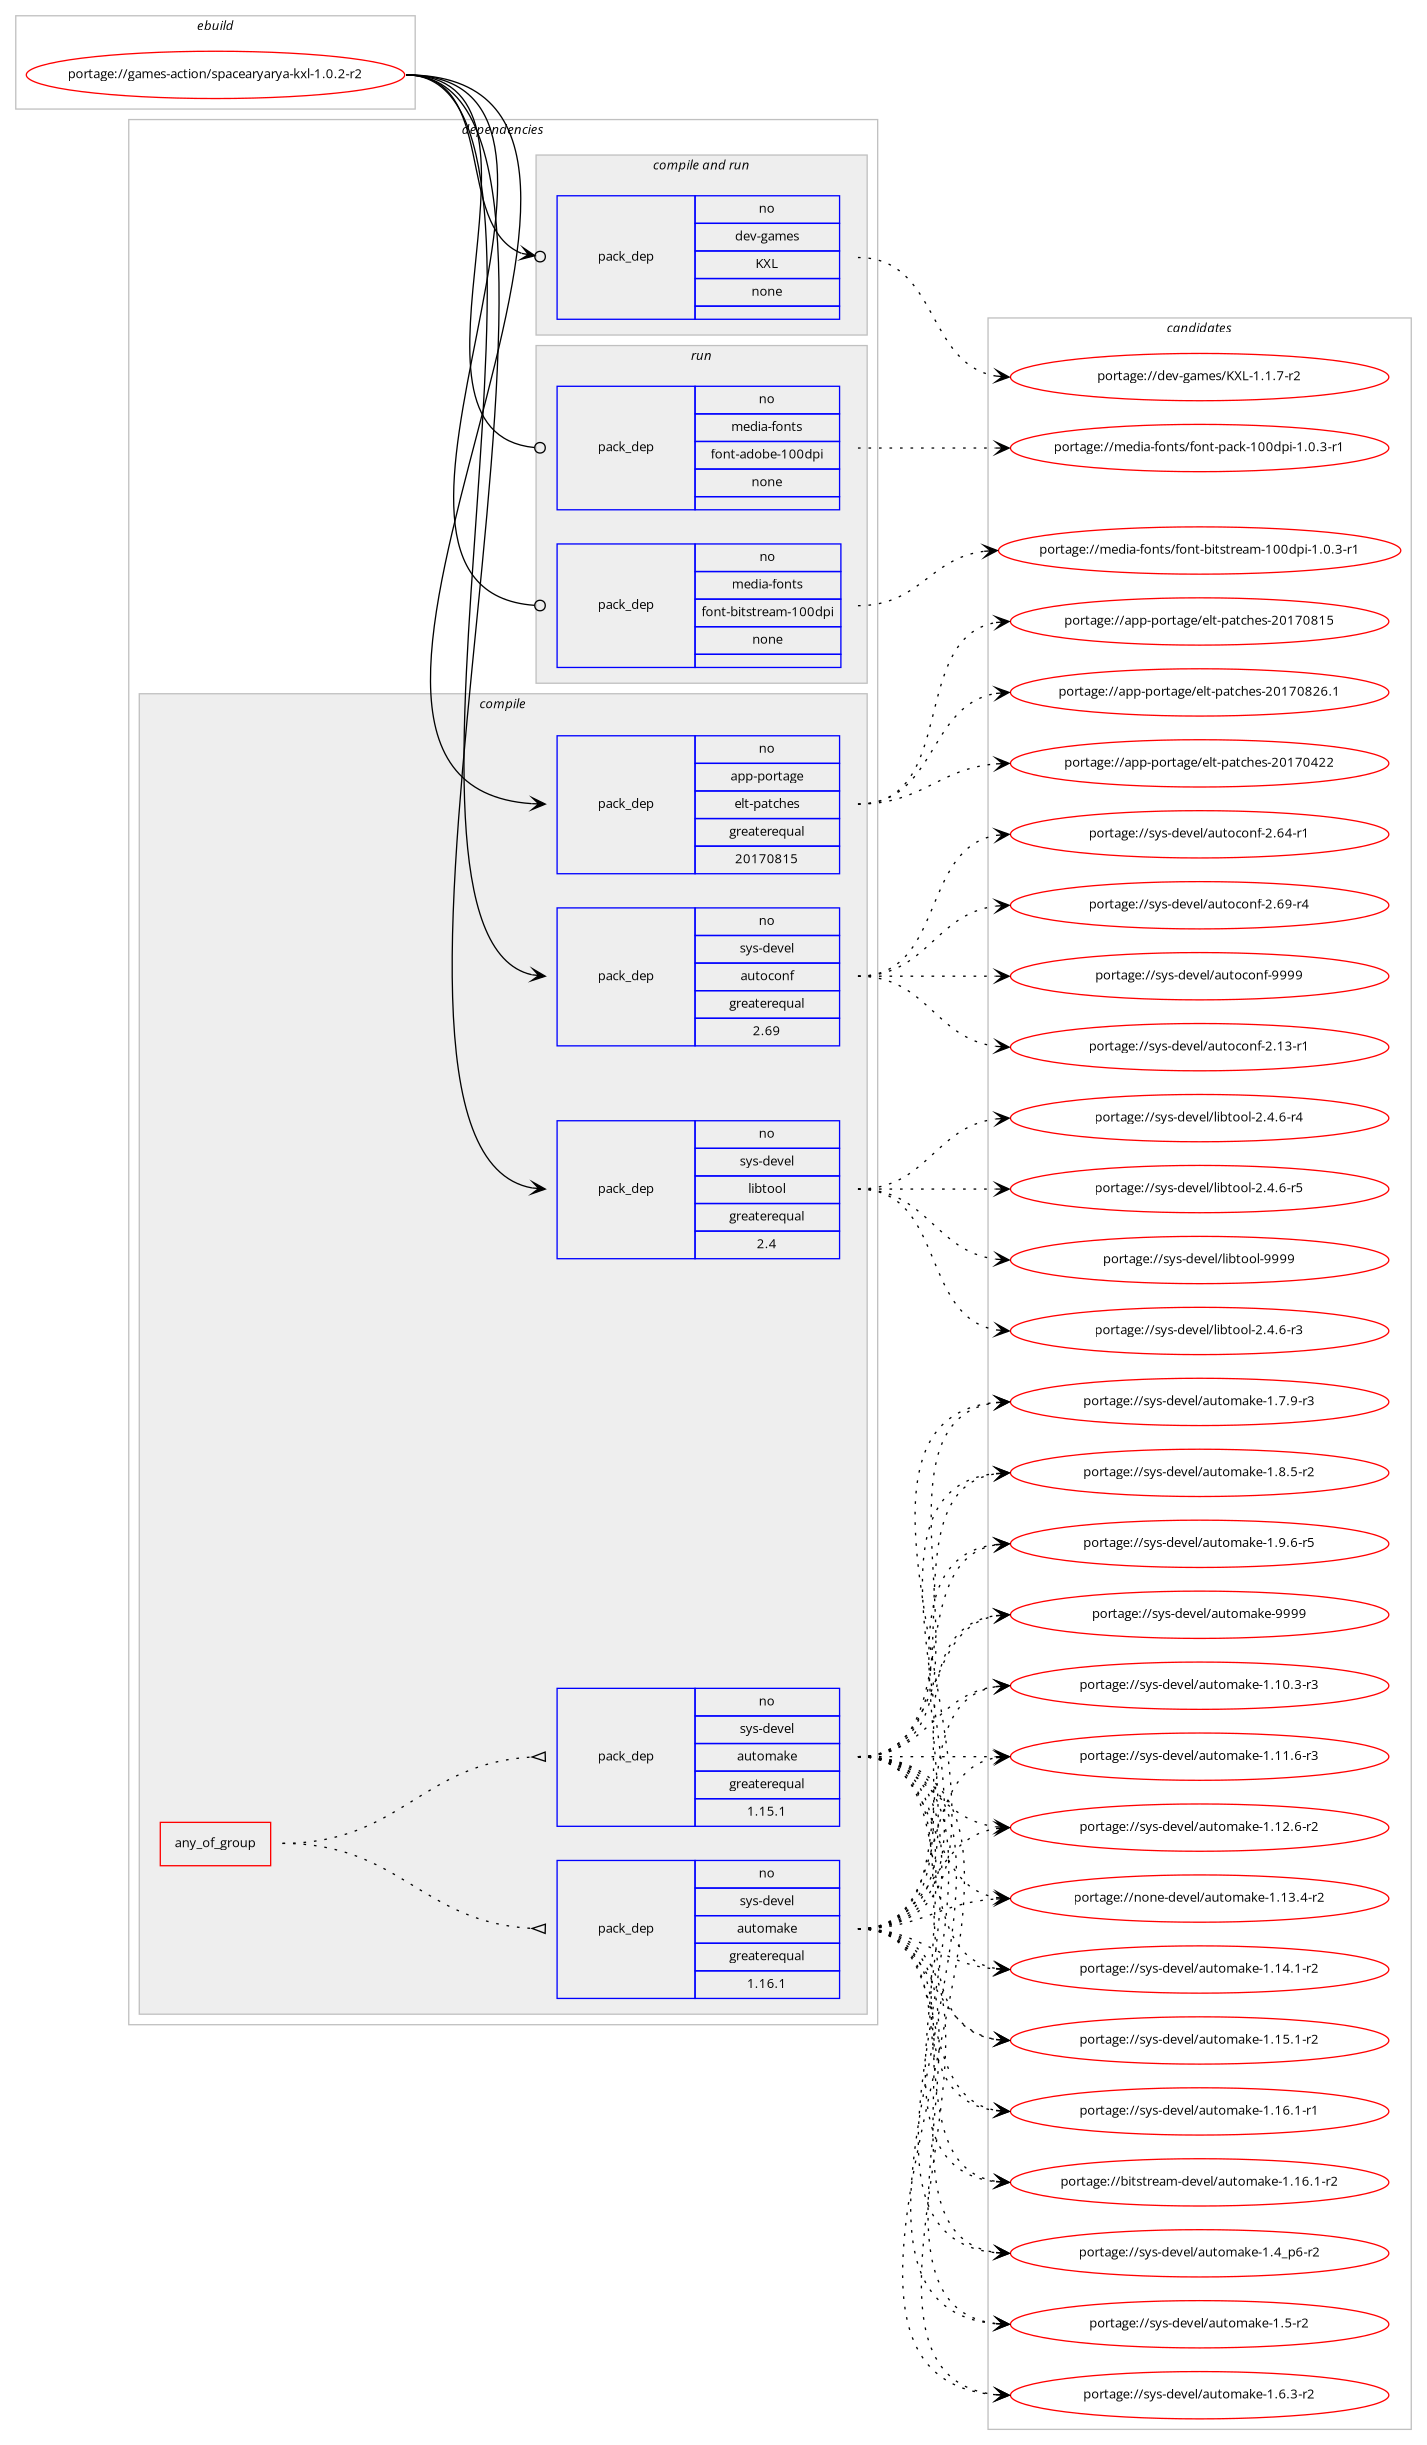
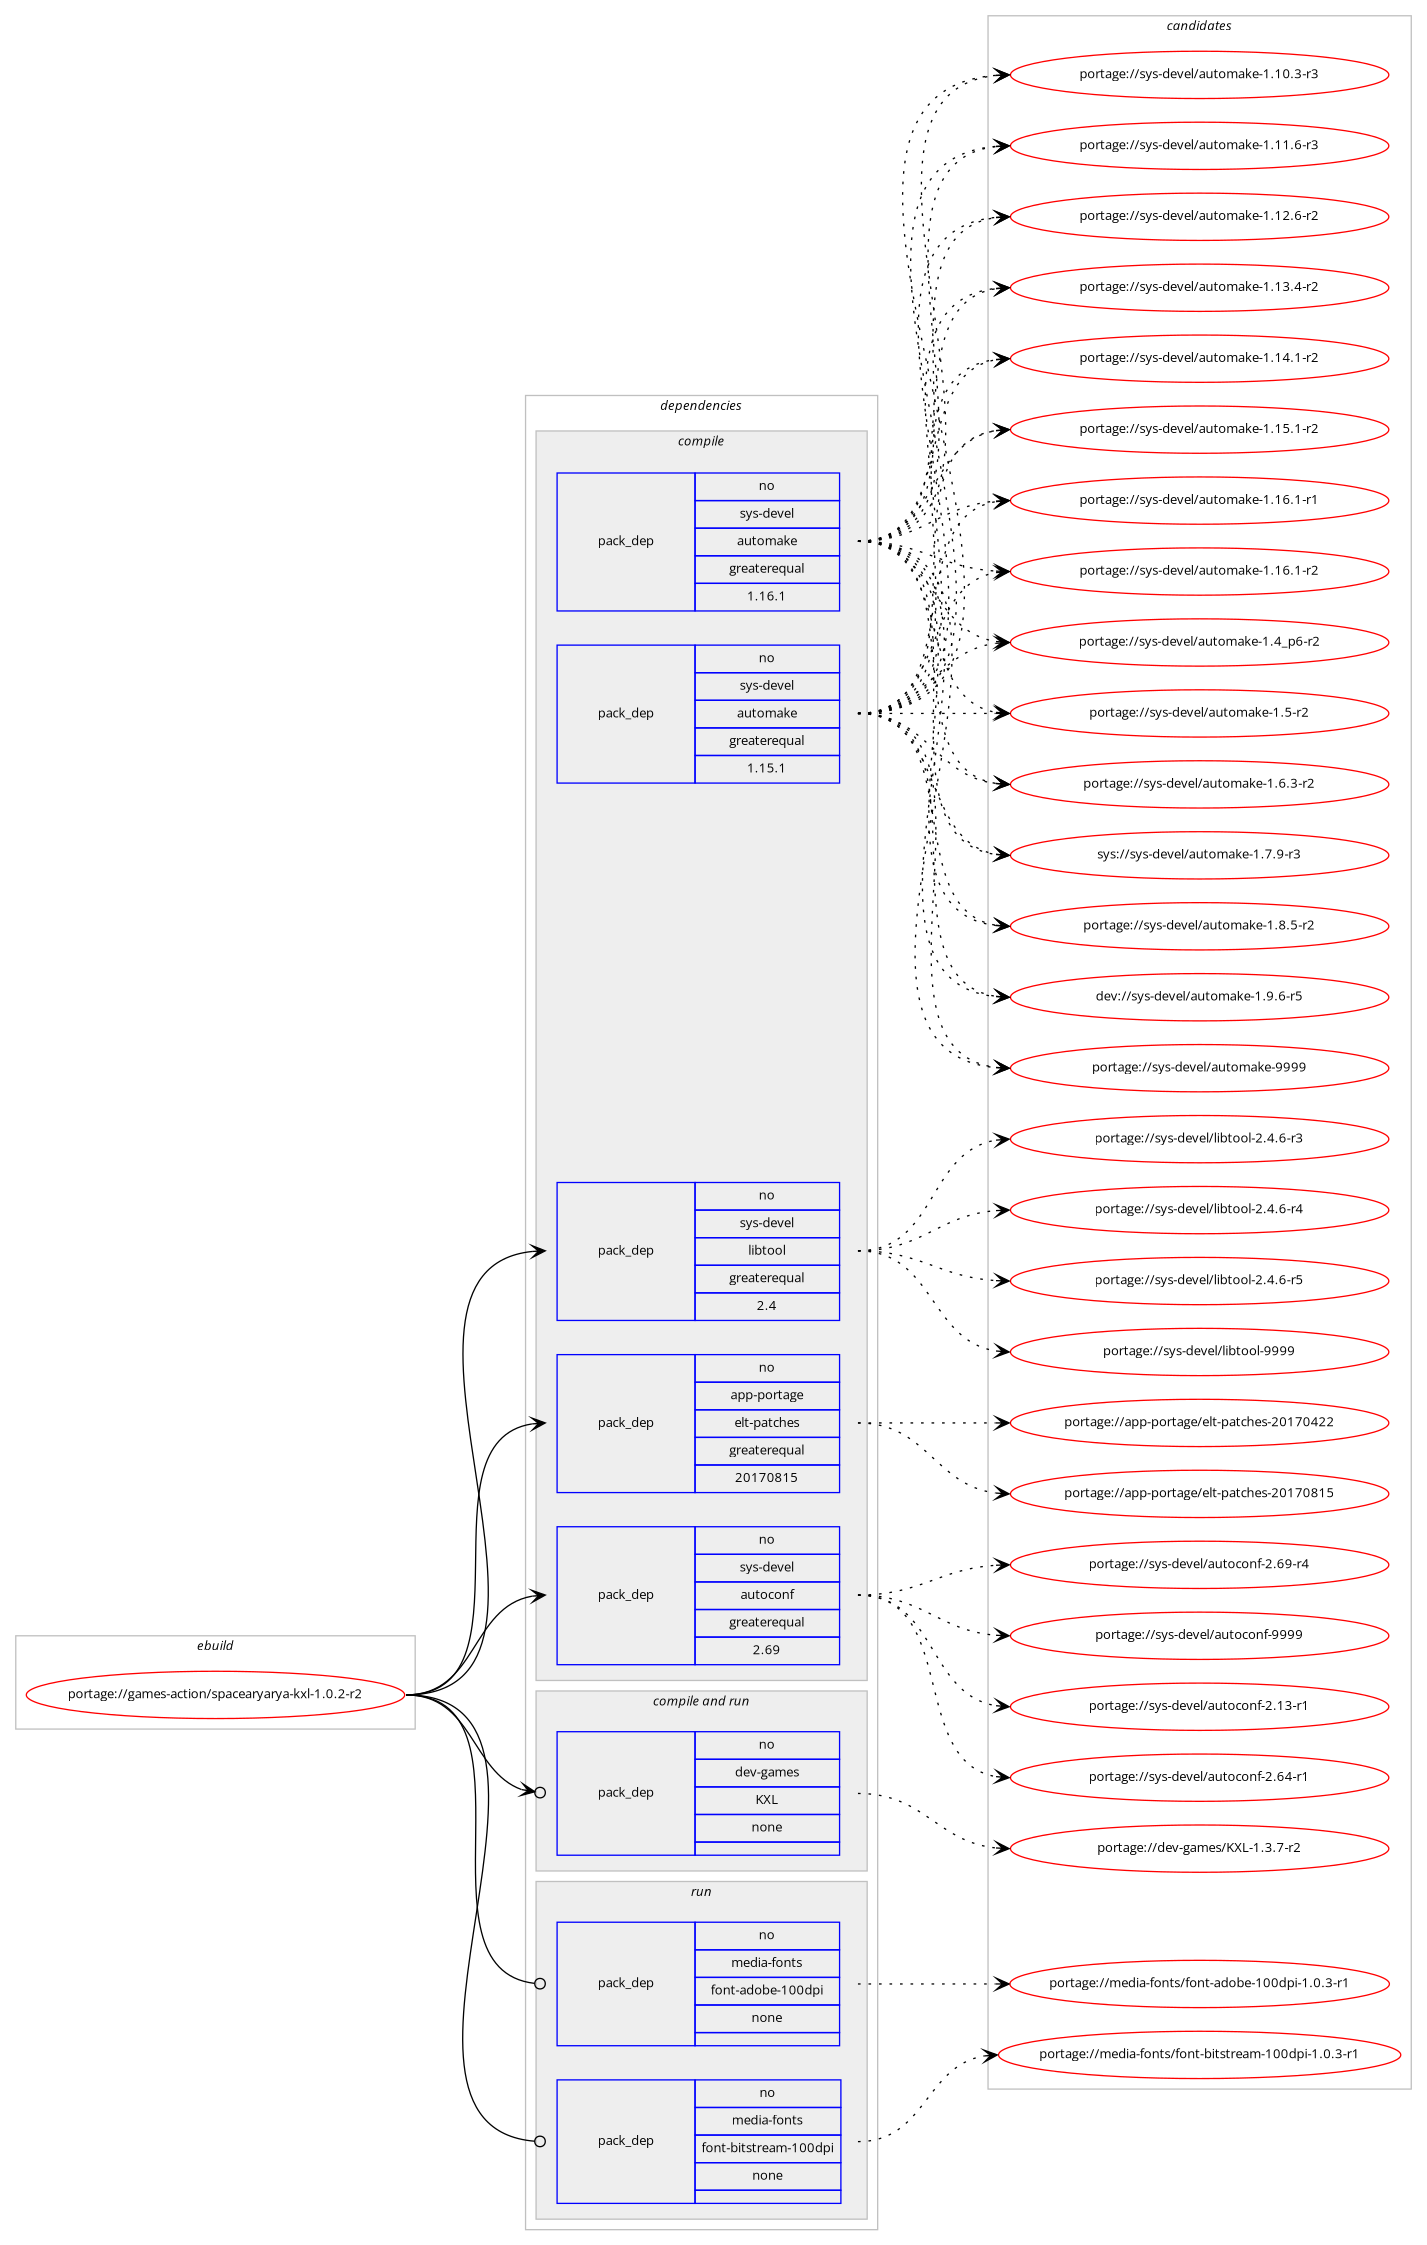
node "portage://dev-games/KXL-1.1.7-r2": label "portage://dev-games/KXL-1.1.7-r2" -> "portage://dev-games/KXL-1.3.7-r2"
node "portage://media-fonts/font-pack-100dpi-1.0.3-r1": label "portage://media-fonts/font-pack-100dpi-1.0.3-r1" -> "portage://media-fonts/font-adobe-100dpi-1.0.3-r1"
node "portage://app-portage/elt-patches-20170826.1": removed
node "portage://sys-devel/automake-1.7.9-r3": label "portage://sys-devel/automake-1.7.9-r3" -> "sys://sys-devel/automake-1.7.9-r3"
node "portage://sys-devel/automake-1.9.6-r5": label "portage://sys-devel/automake-1.9.6-r5" -> "dev://sys-devel/automake-1.9.6-r5"
node "any_of_group": removed
node "portage://none-devel/automake-1.13.4-r2": label "portage://none-devel/automake-1.13.4-r2" -> "portage://sys-devel/automake-1.13.4-r2"
node "portage://bitstream-devel/automake-1.16.1-r2": label "portage://bitstream-devel/automake-1.16.1-r2" -> "portage://sys-devel/automake-1.16.1-r2"
